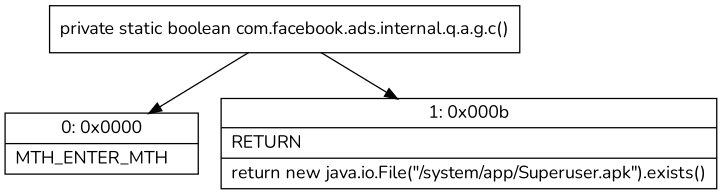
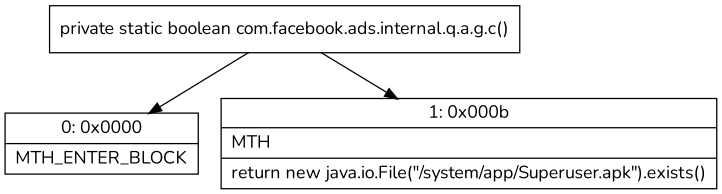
node "1: 0x000b": text "RETURN" -> "MTH"
node "0: 0x0000": text "MTH_ENTER_MTH" -> "MTH_ENTER_BLOCK"
